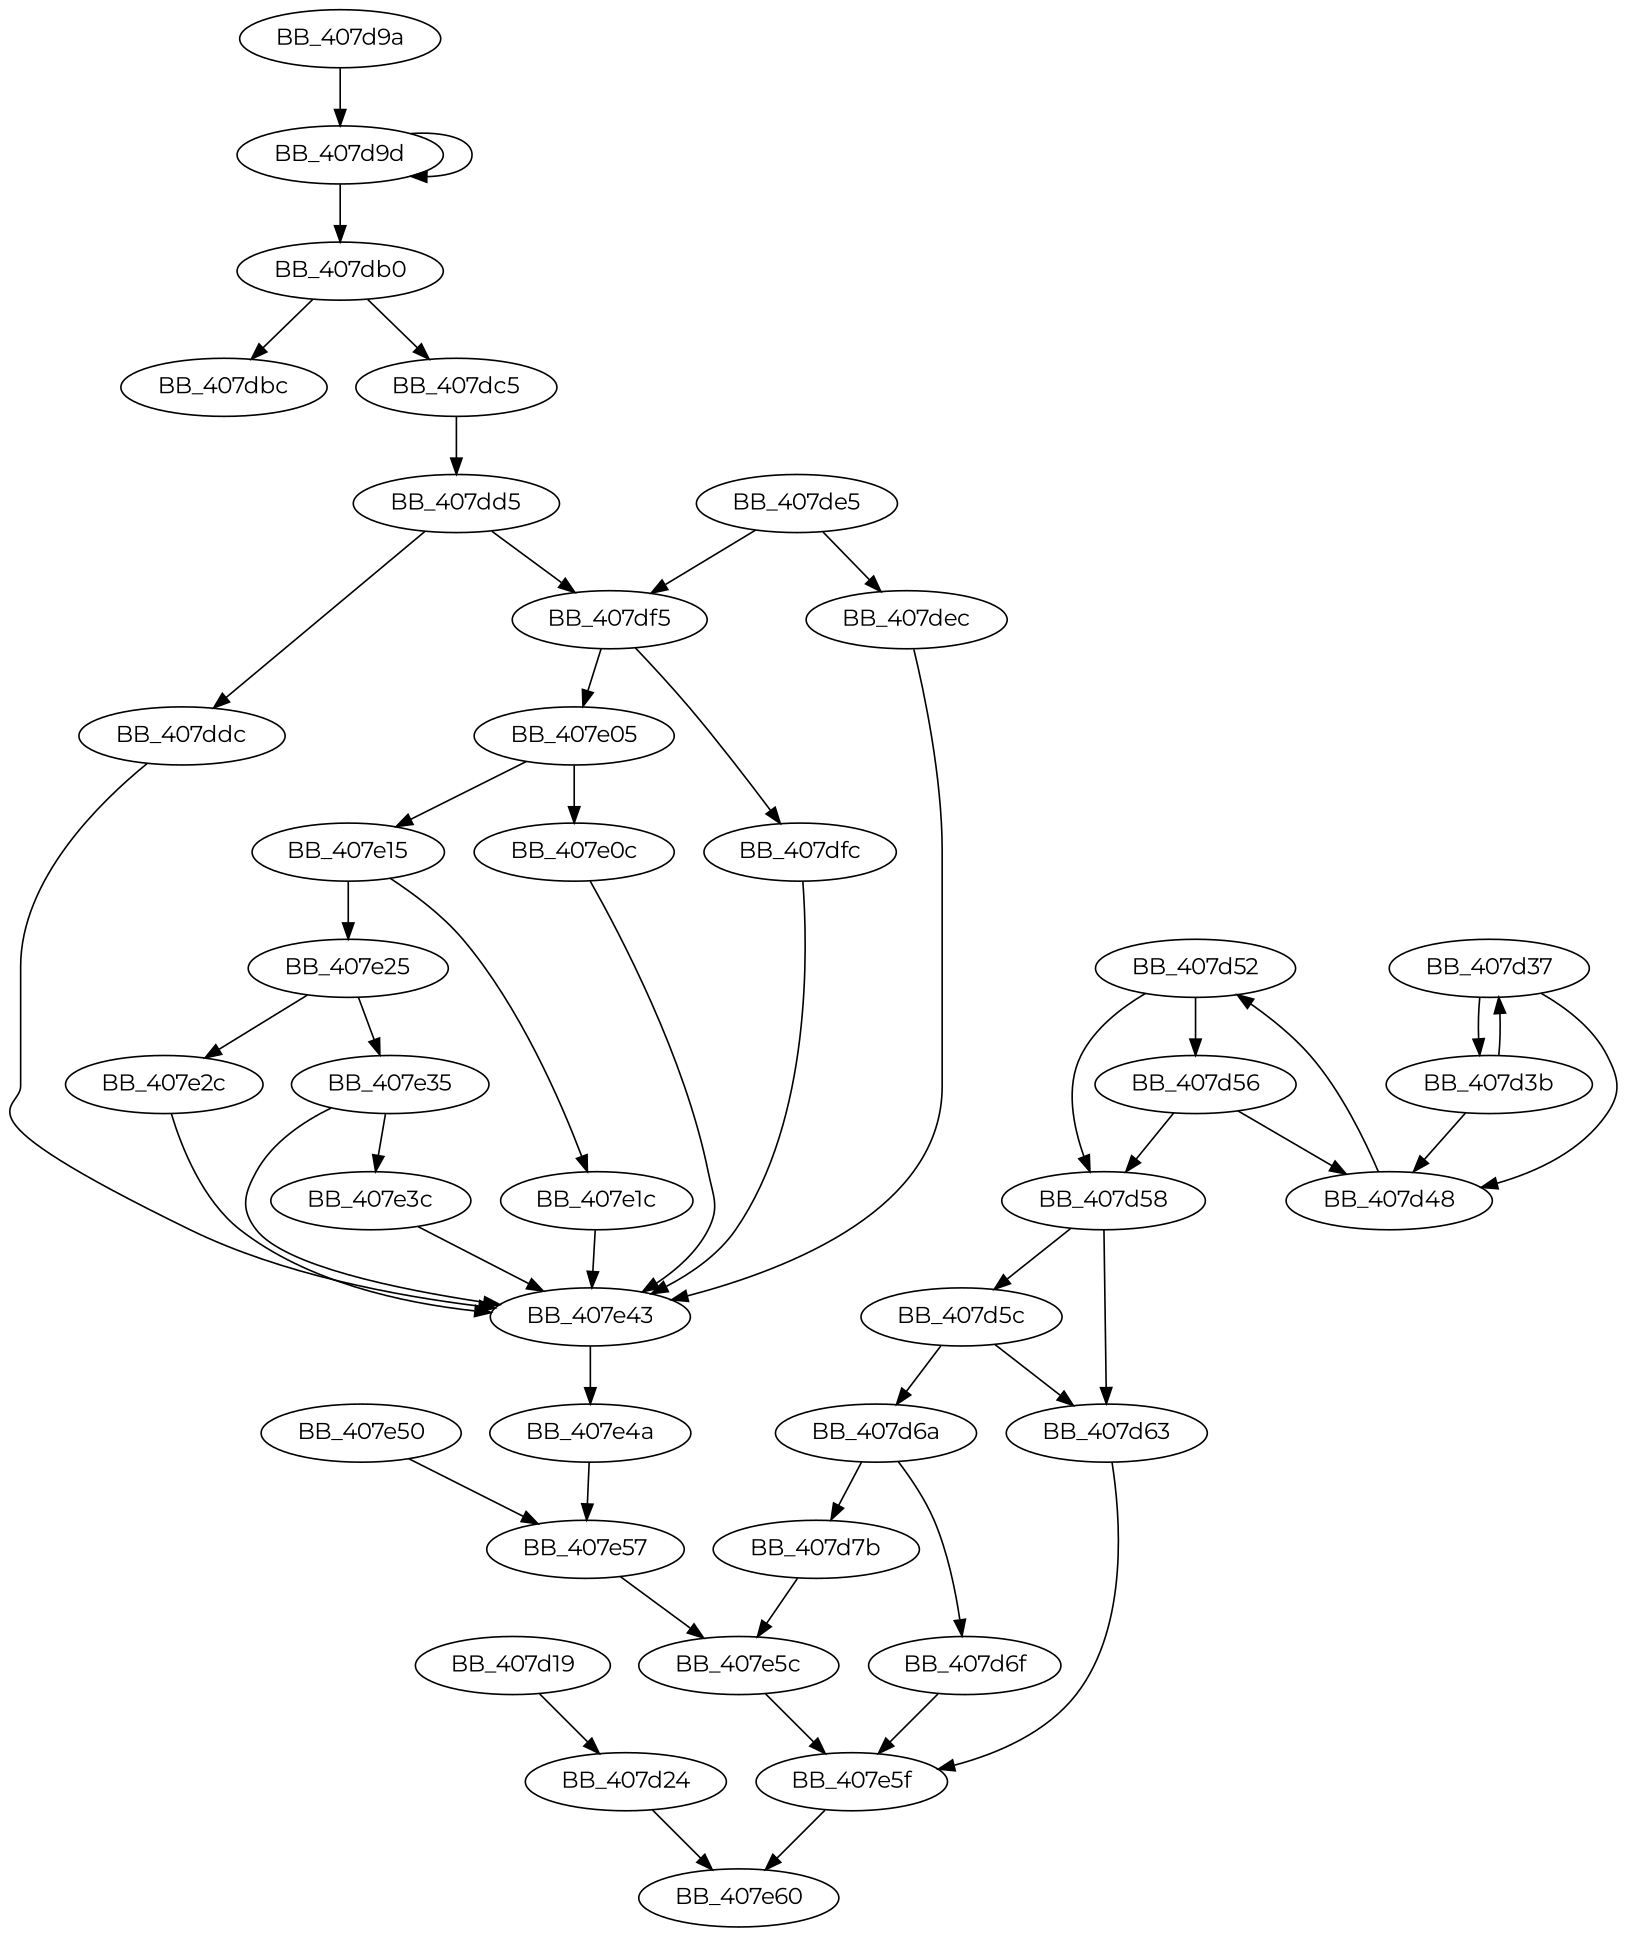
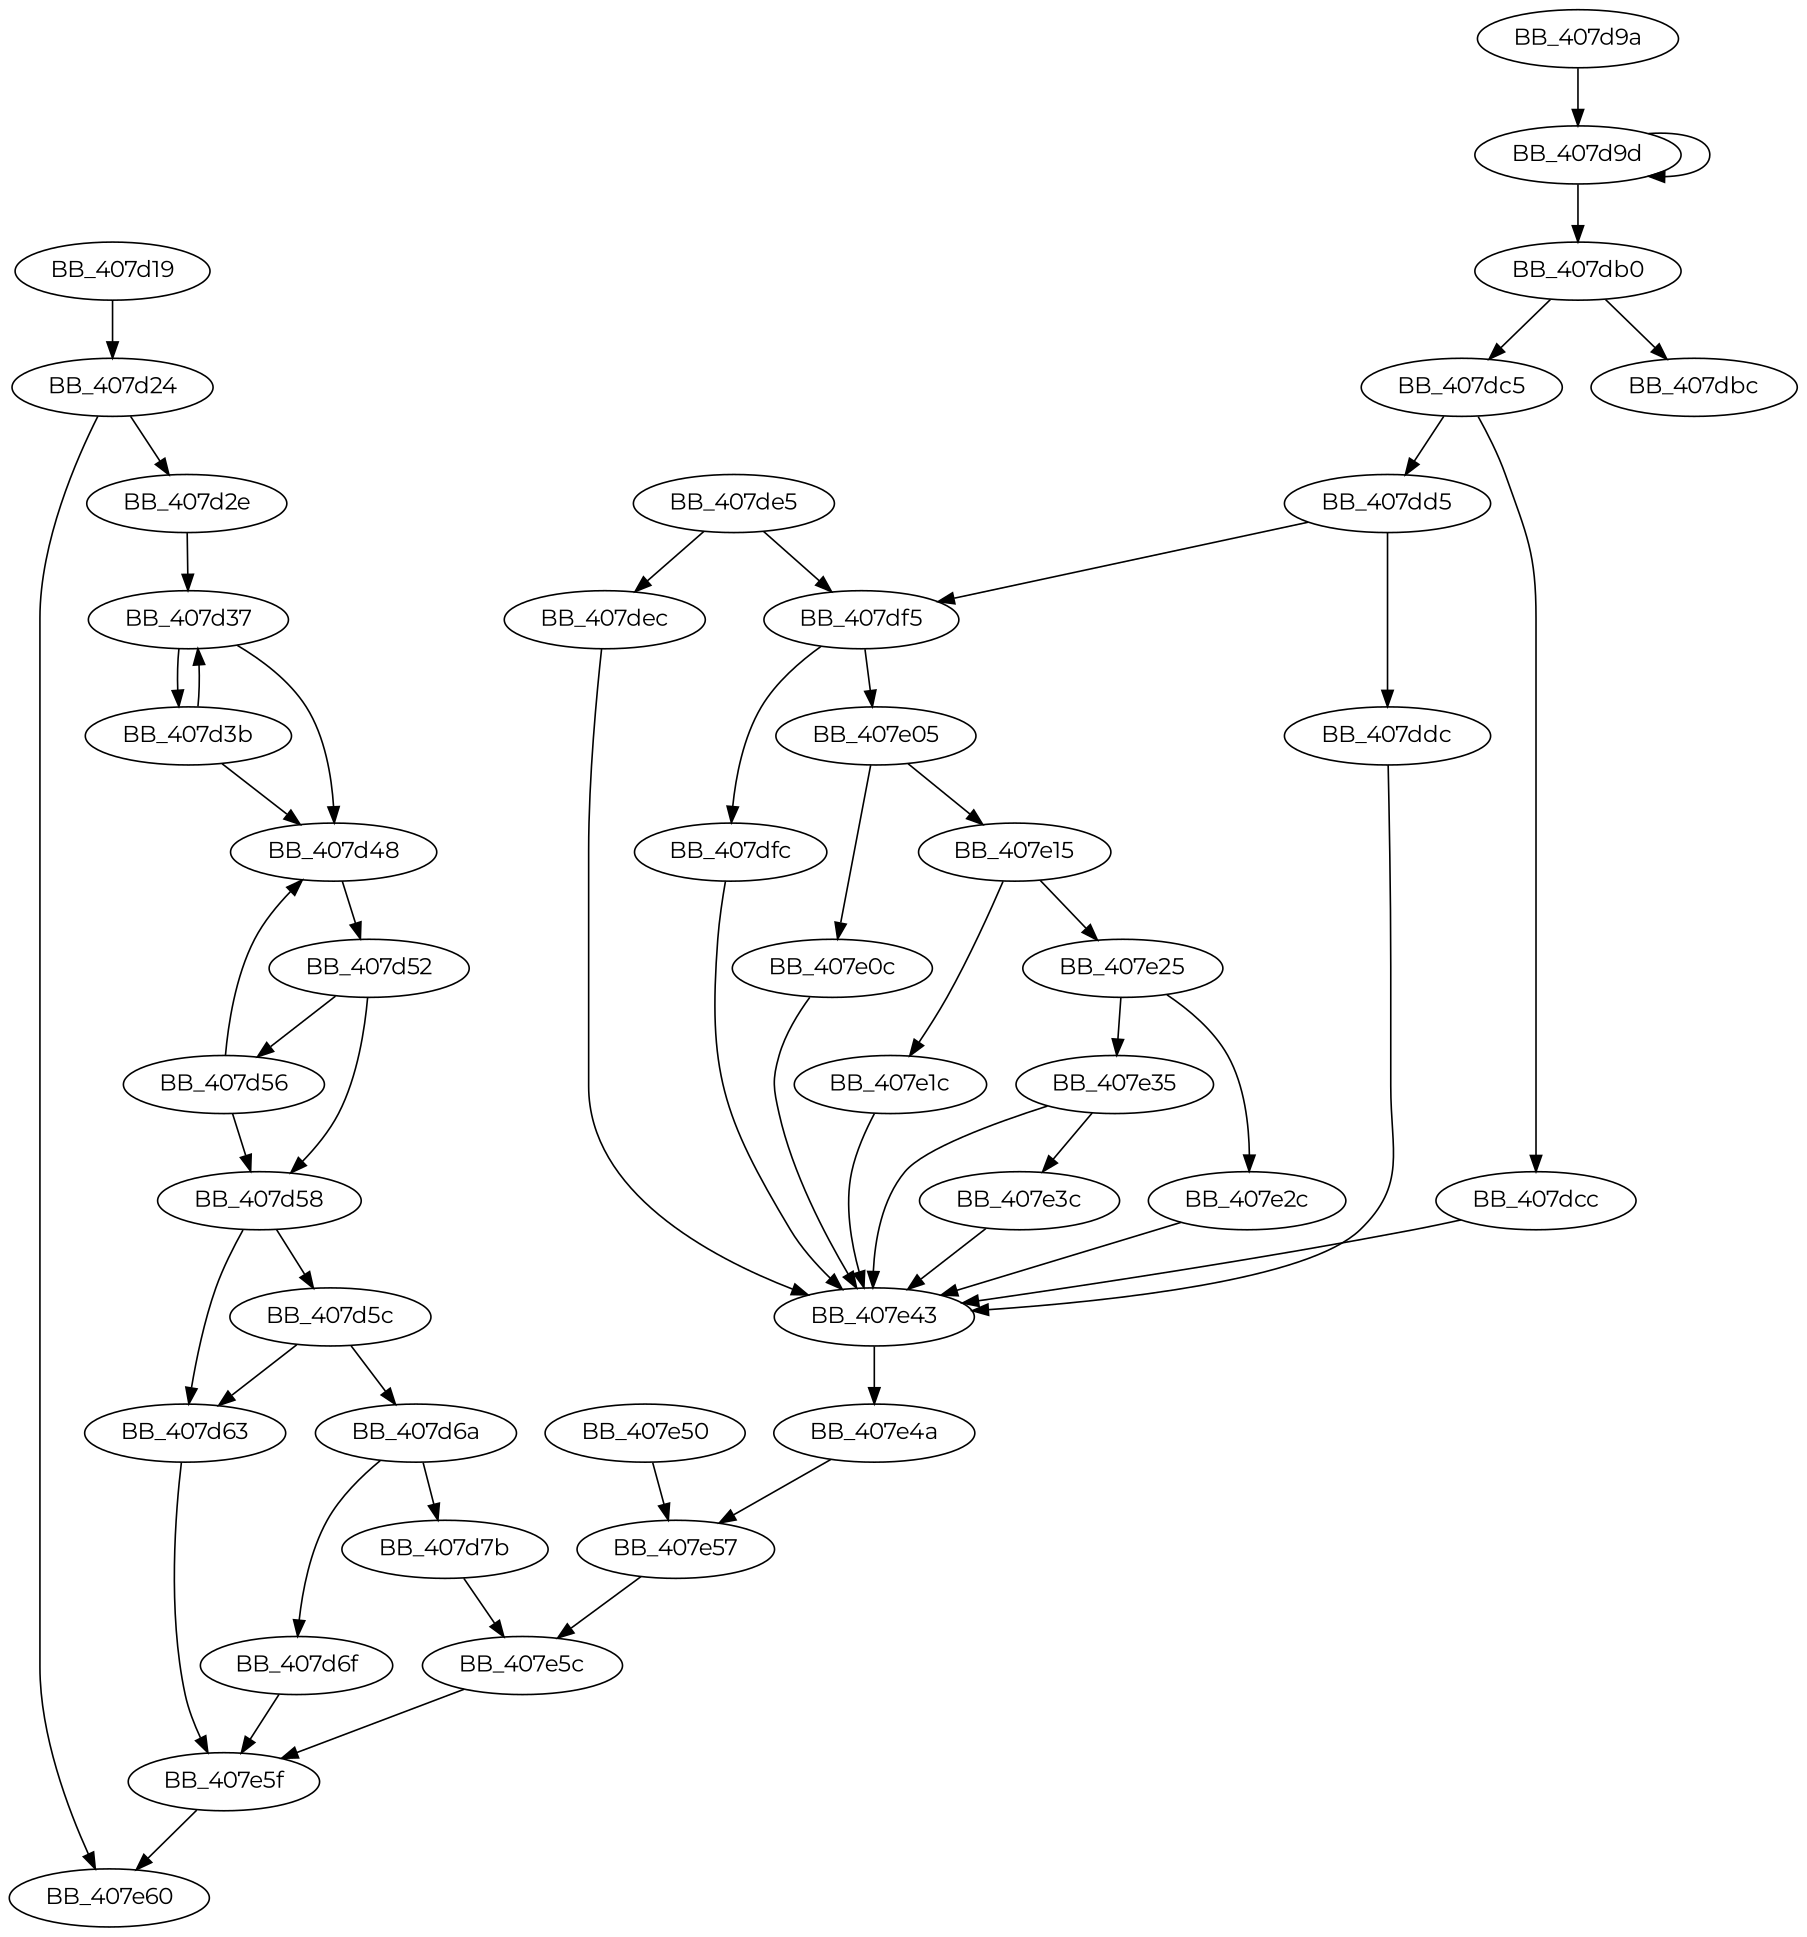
node "BB_407d2e": added
node "BB_407dcc": added
